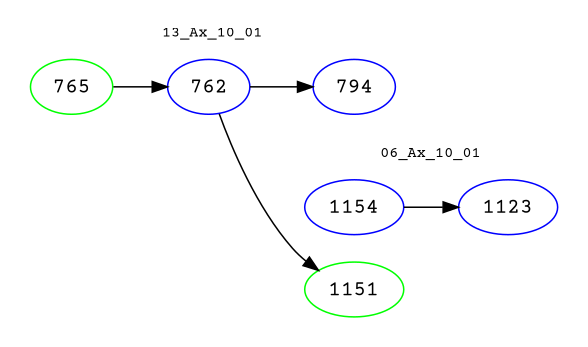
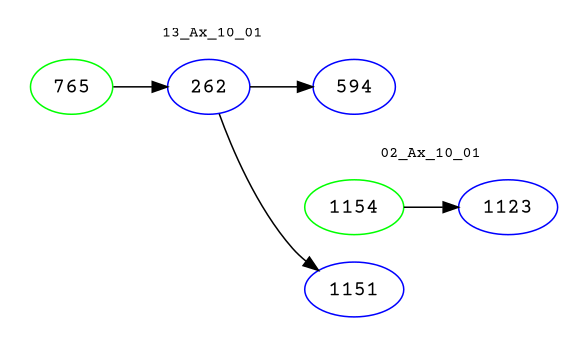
node "762": label "762" -> "262"
node "794": label "794" -> "594"
cluster "06_Ax_10_01": label "06_Ax_10_01" -> "02_Ax_10_01"
node "1154": color blue -> green
node "1151": color green -> blue
